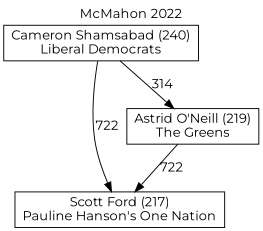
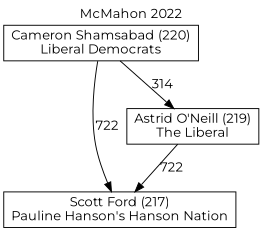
node "Cameron Shamsabad (240) Liberal Democrats": label "Cameron Shamsabad (240) Liberal Democrats" -> "Cameron Shamsabad (220) Liberal Democrats"
node "Astrid O'Neill (219) The Greens": label "Astrid O'Neill (219) The Greens" -> "Astrid O'Neill (219) The Liberal"
node "Scott Ford (217) Pauline Hanson's One Nation": label "Scott Ford (217) Pauline Hanson's One Nation" -> "Scott Ford (217) Pauline Hanson's Hanson Nation"
